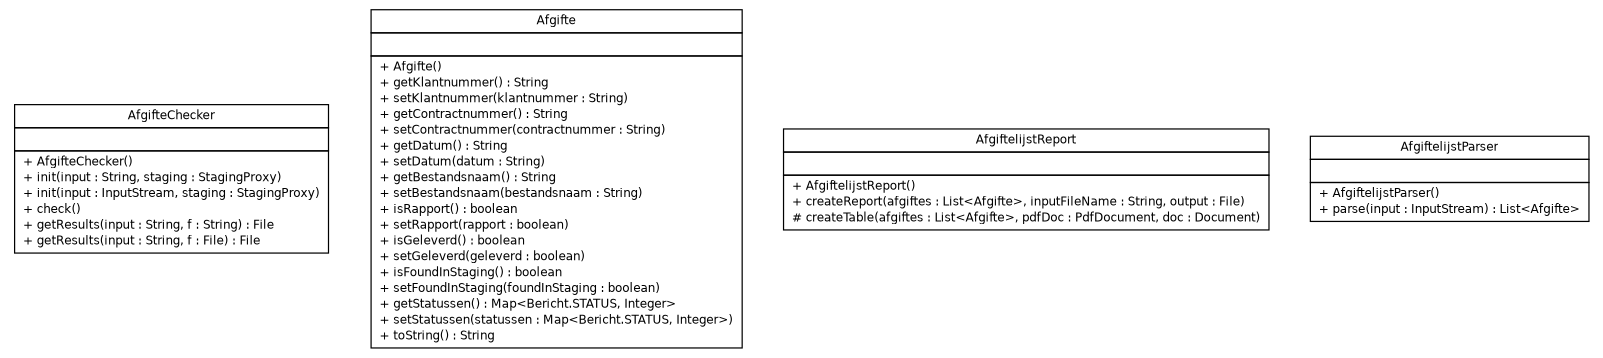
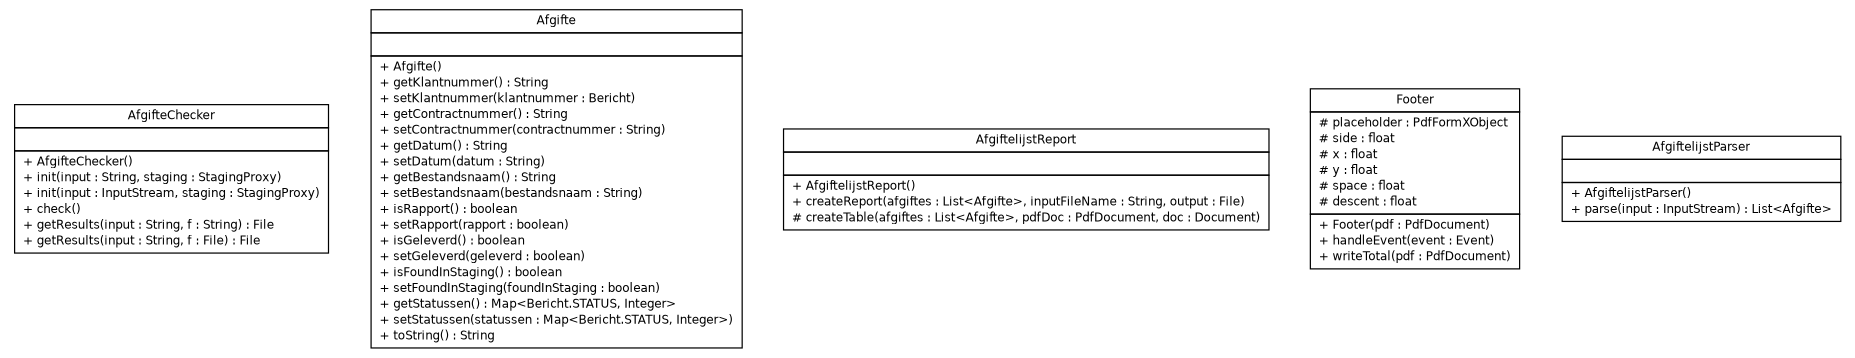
node "Afgifte": text "+ setKlantnummer(klantnummer : String)" -> "+ setKlantnummer(klantnummer : Bericht)"
node "Footer": added
